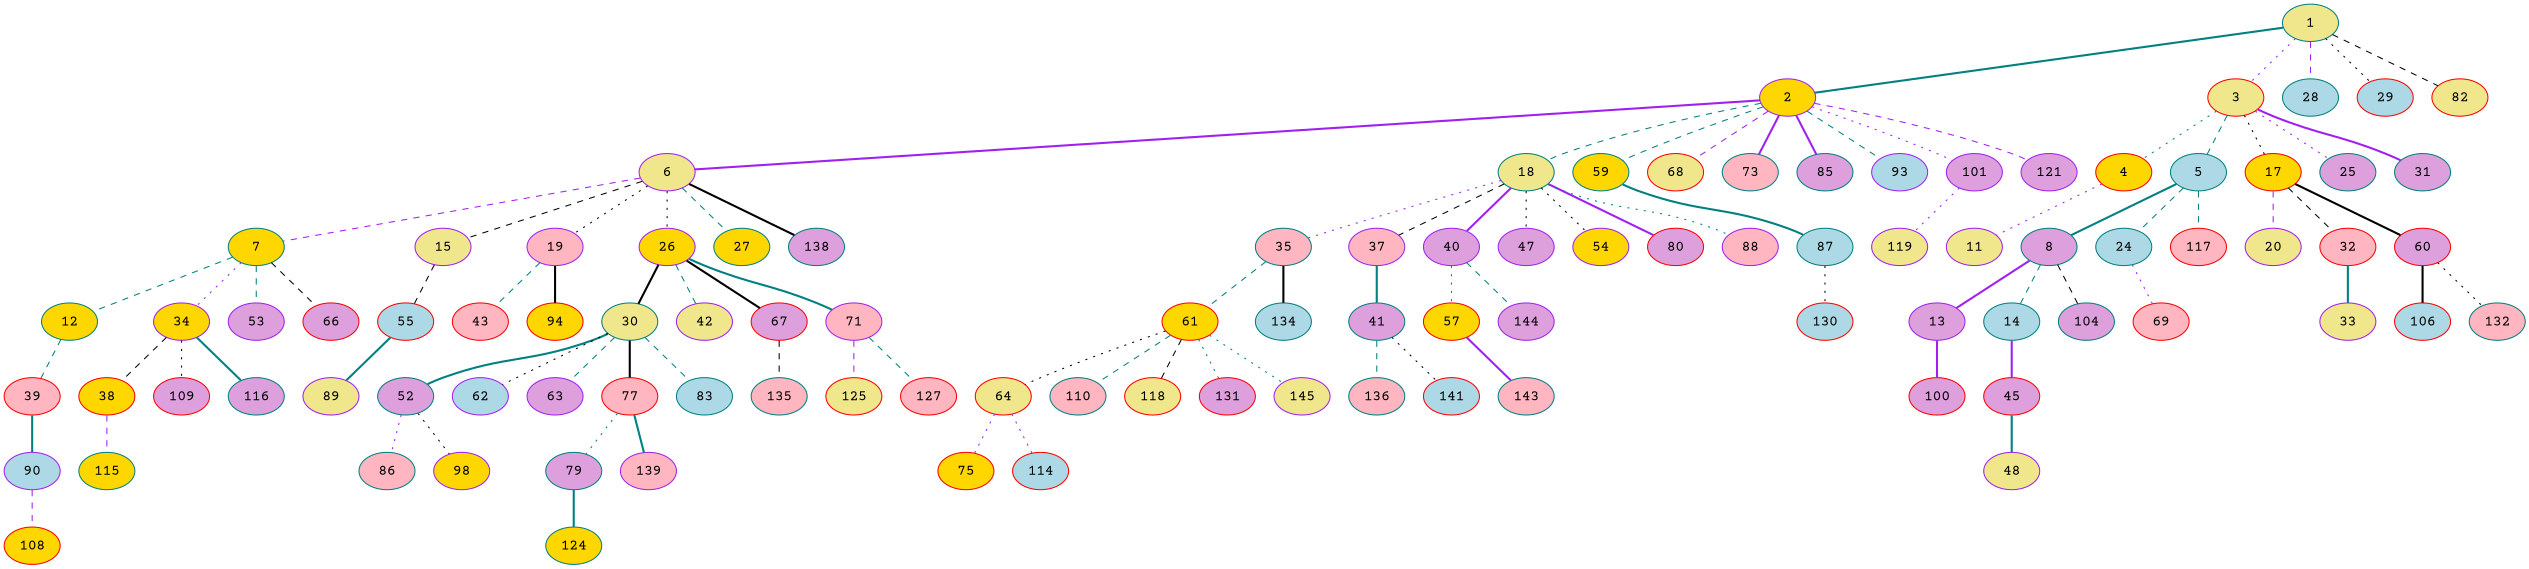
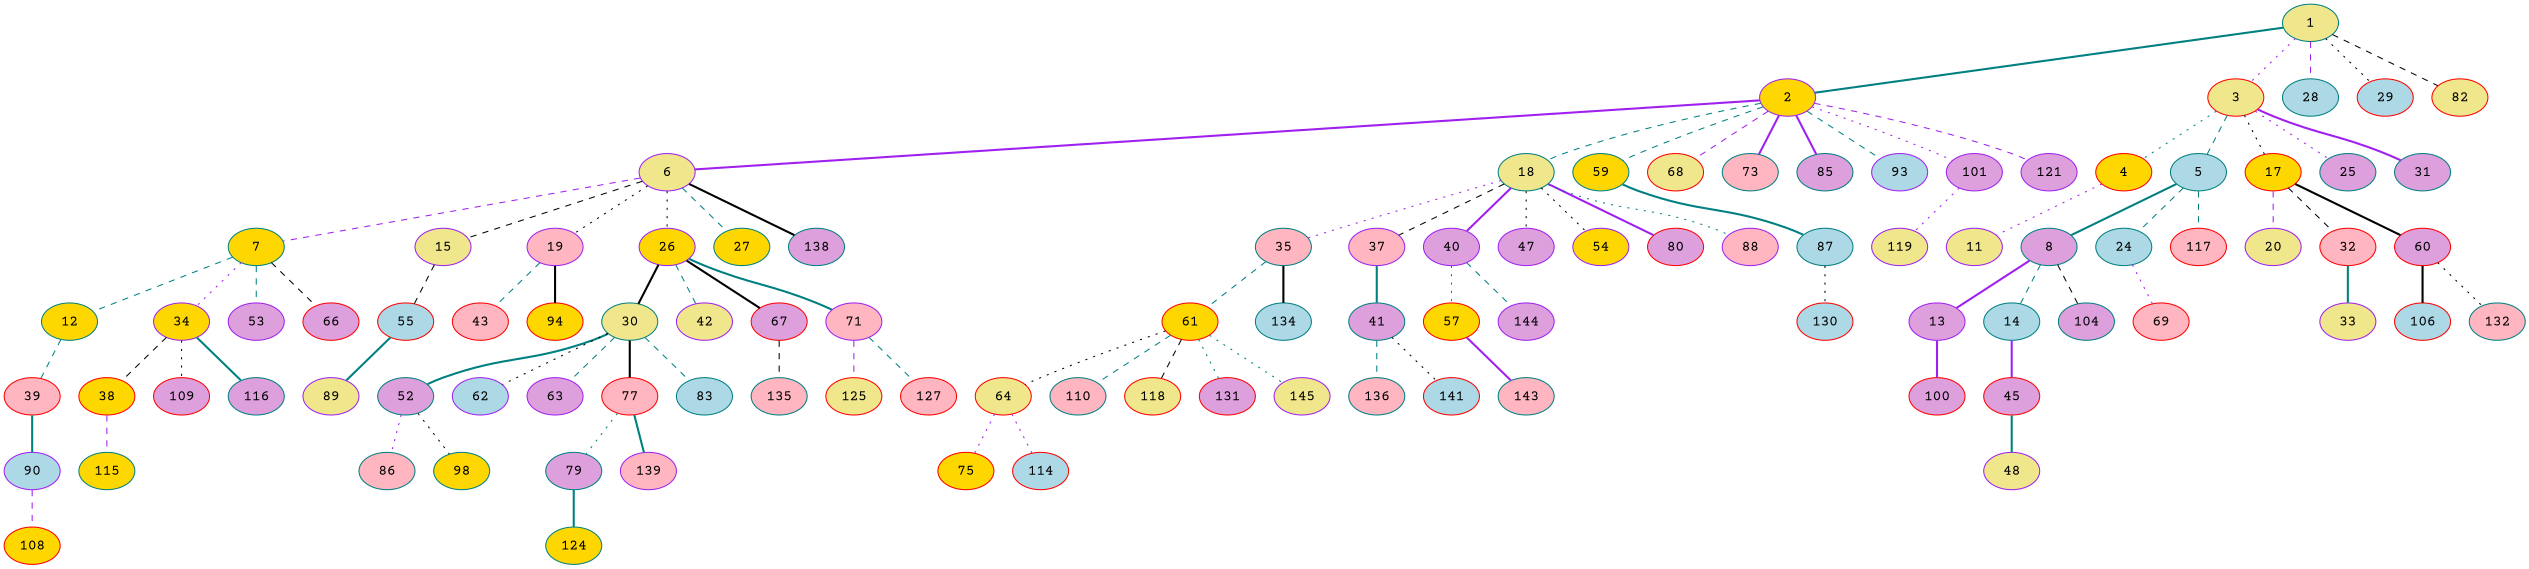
node "98": color purple -> teal
